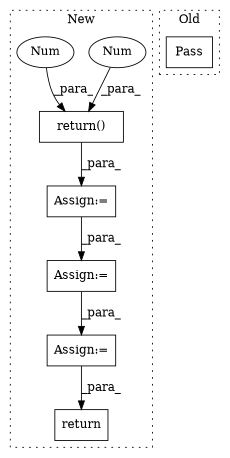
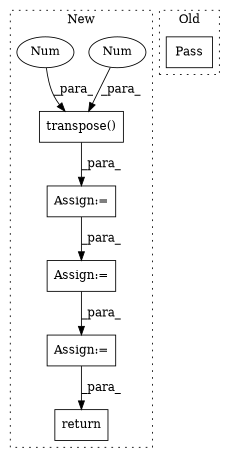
node "return()": label "return()" -> "transpose()"
